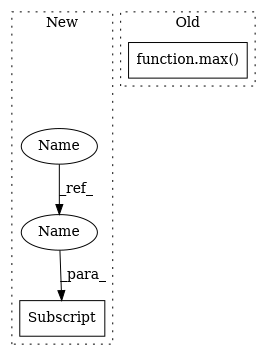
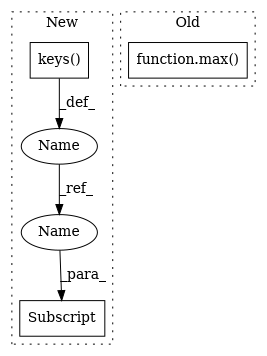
node "keys()": added
